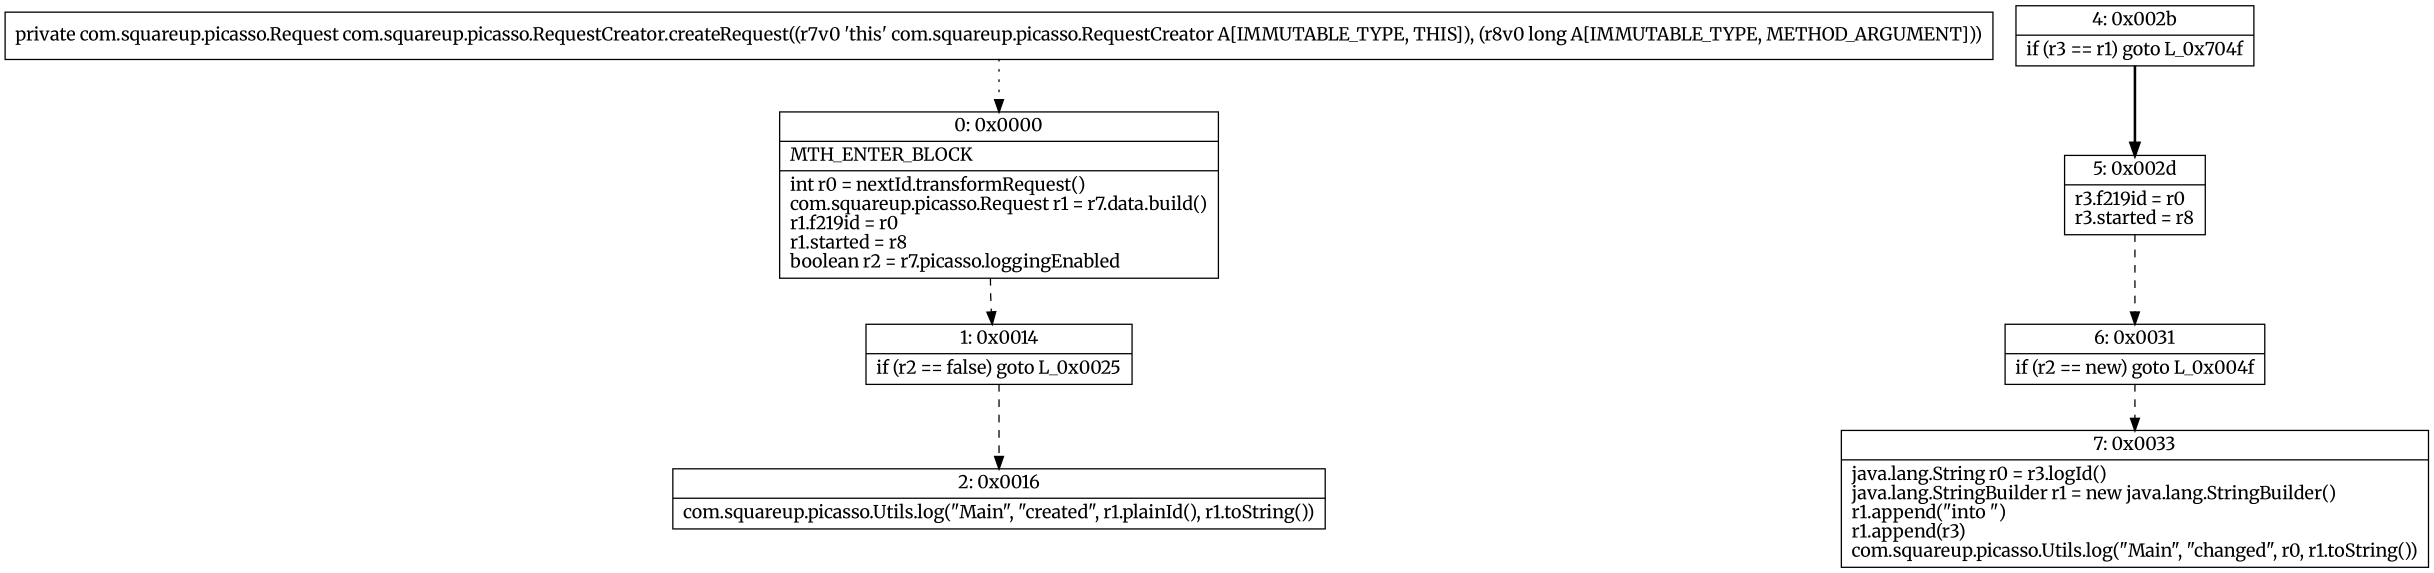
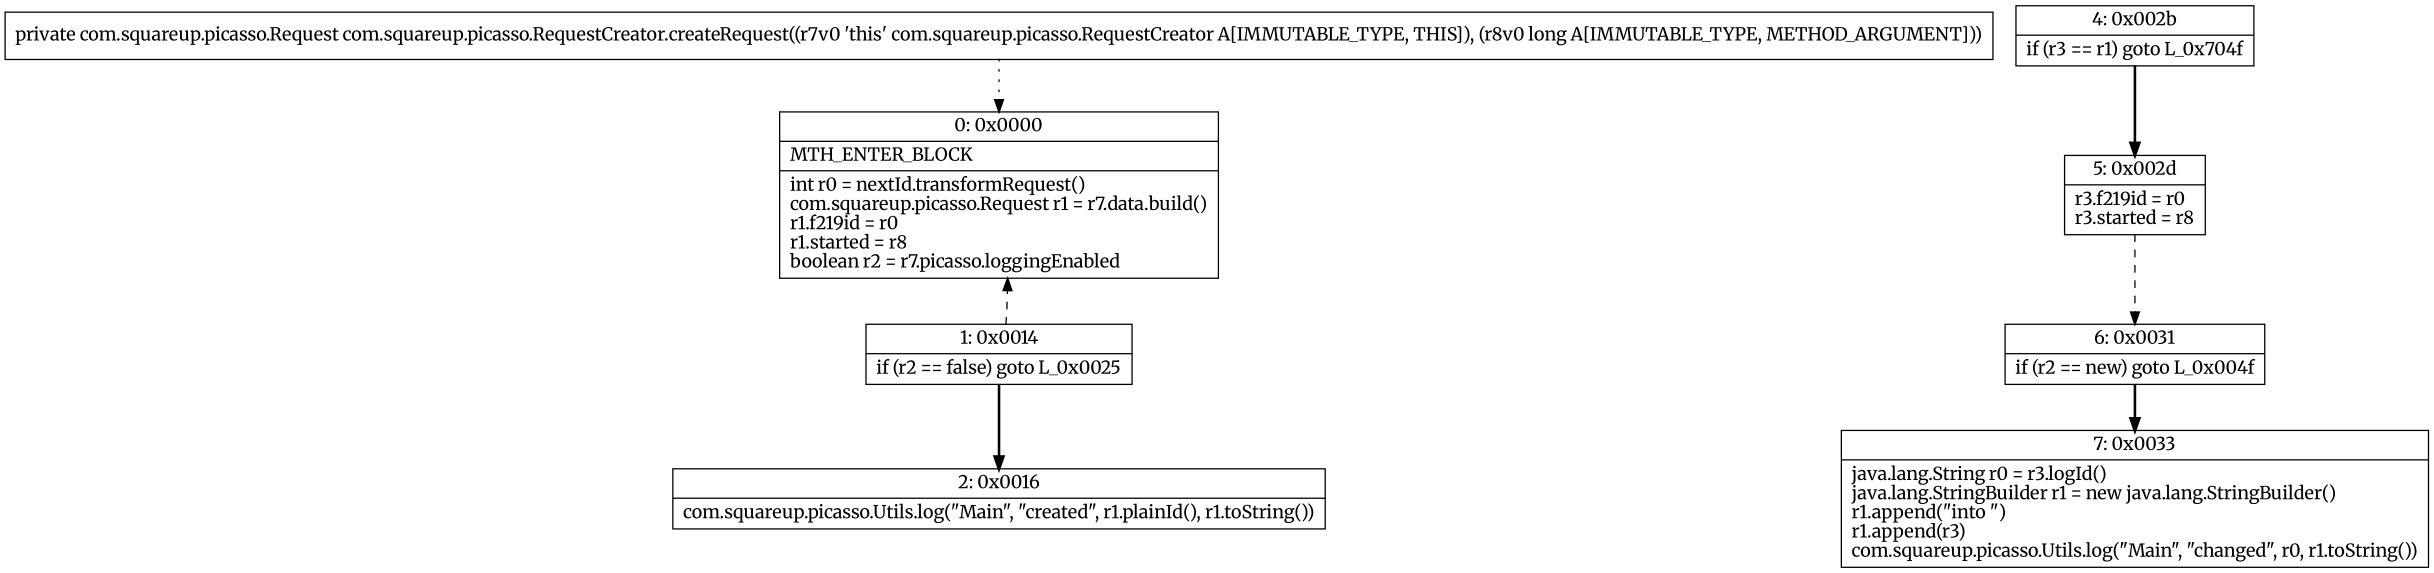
edge "0: 0x0000" -> "1: 0x0014": reversed
edge "6: 0x0031" -> "7: 0x0033": style dashed -> bold
edge "1: 0x0014" -> "2: 0x0016": style dashed -> bold
